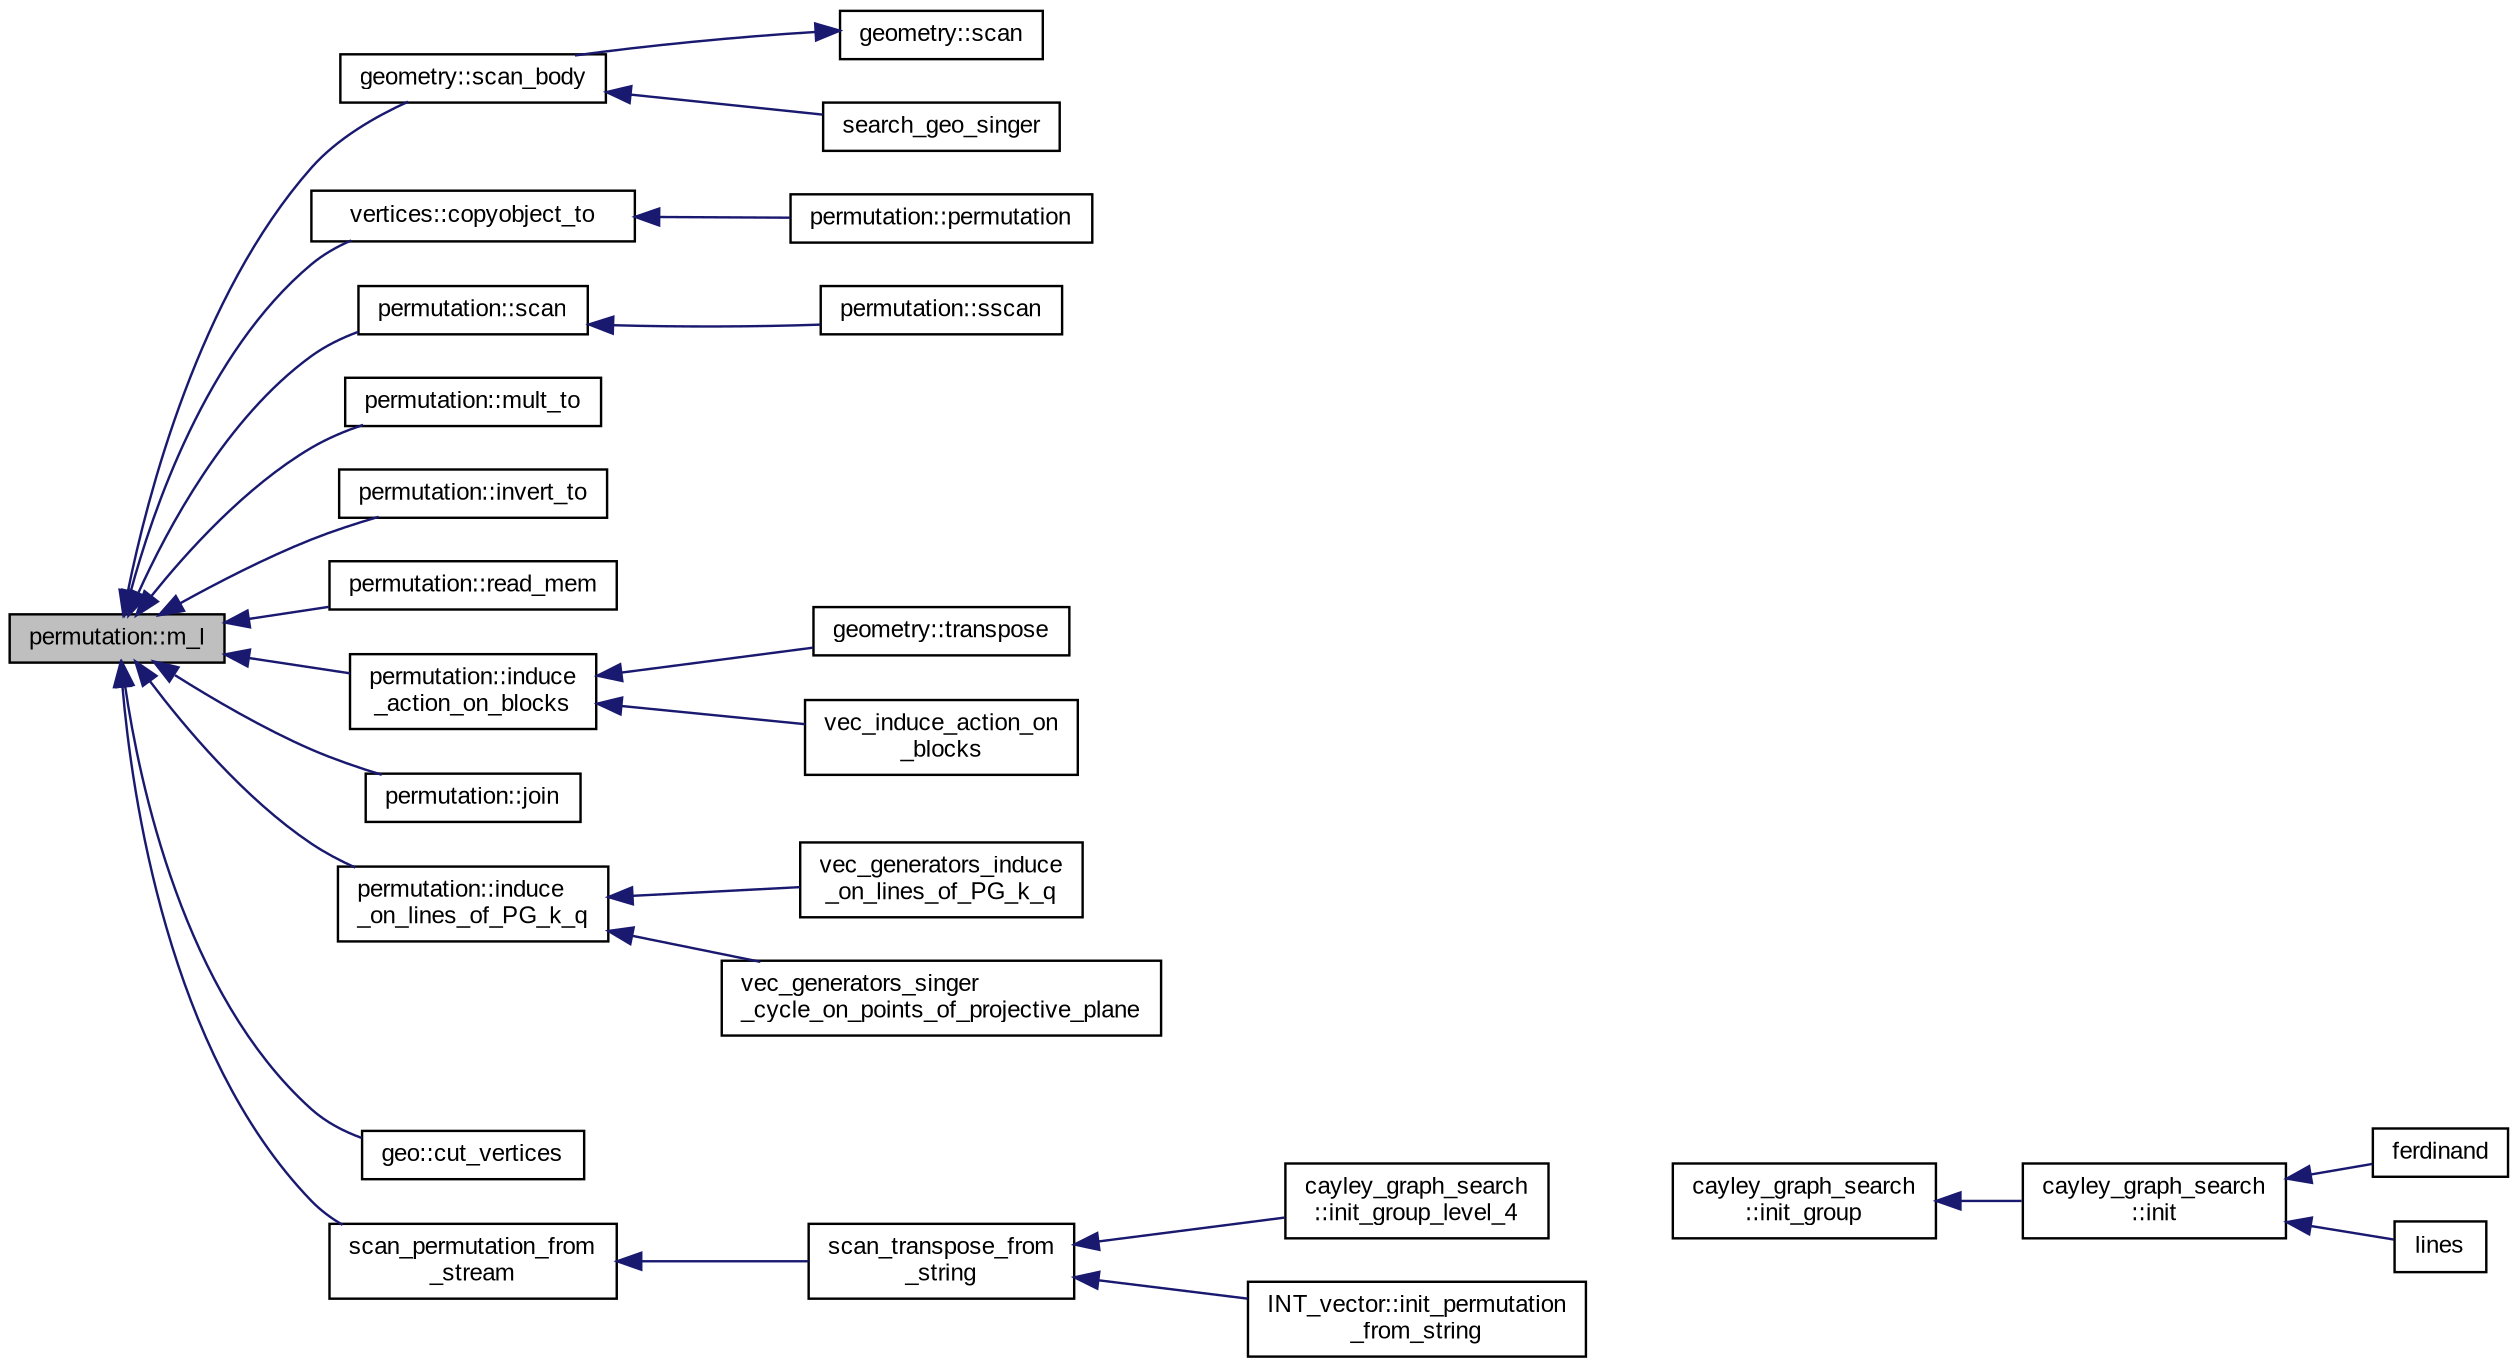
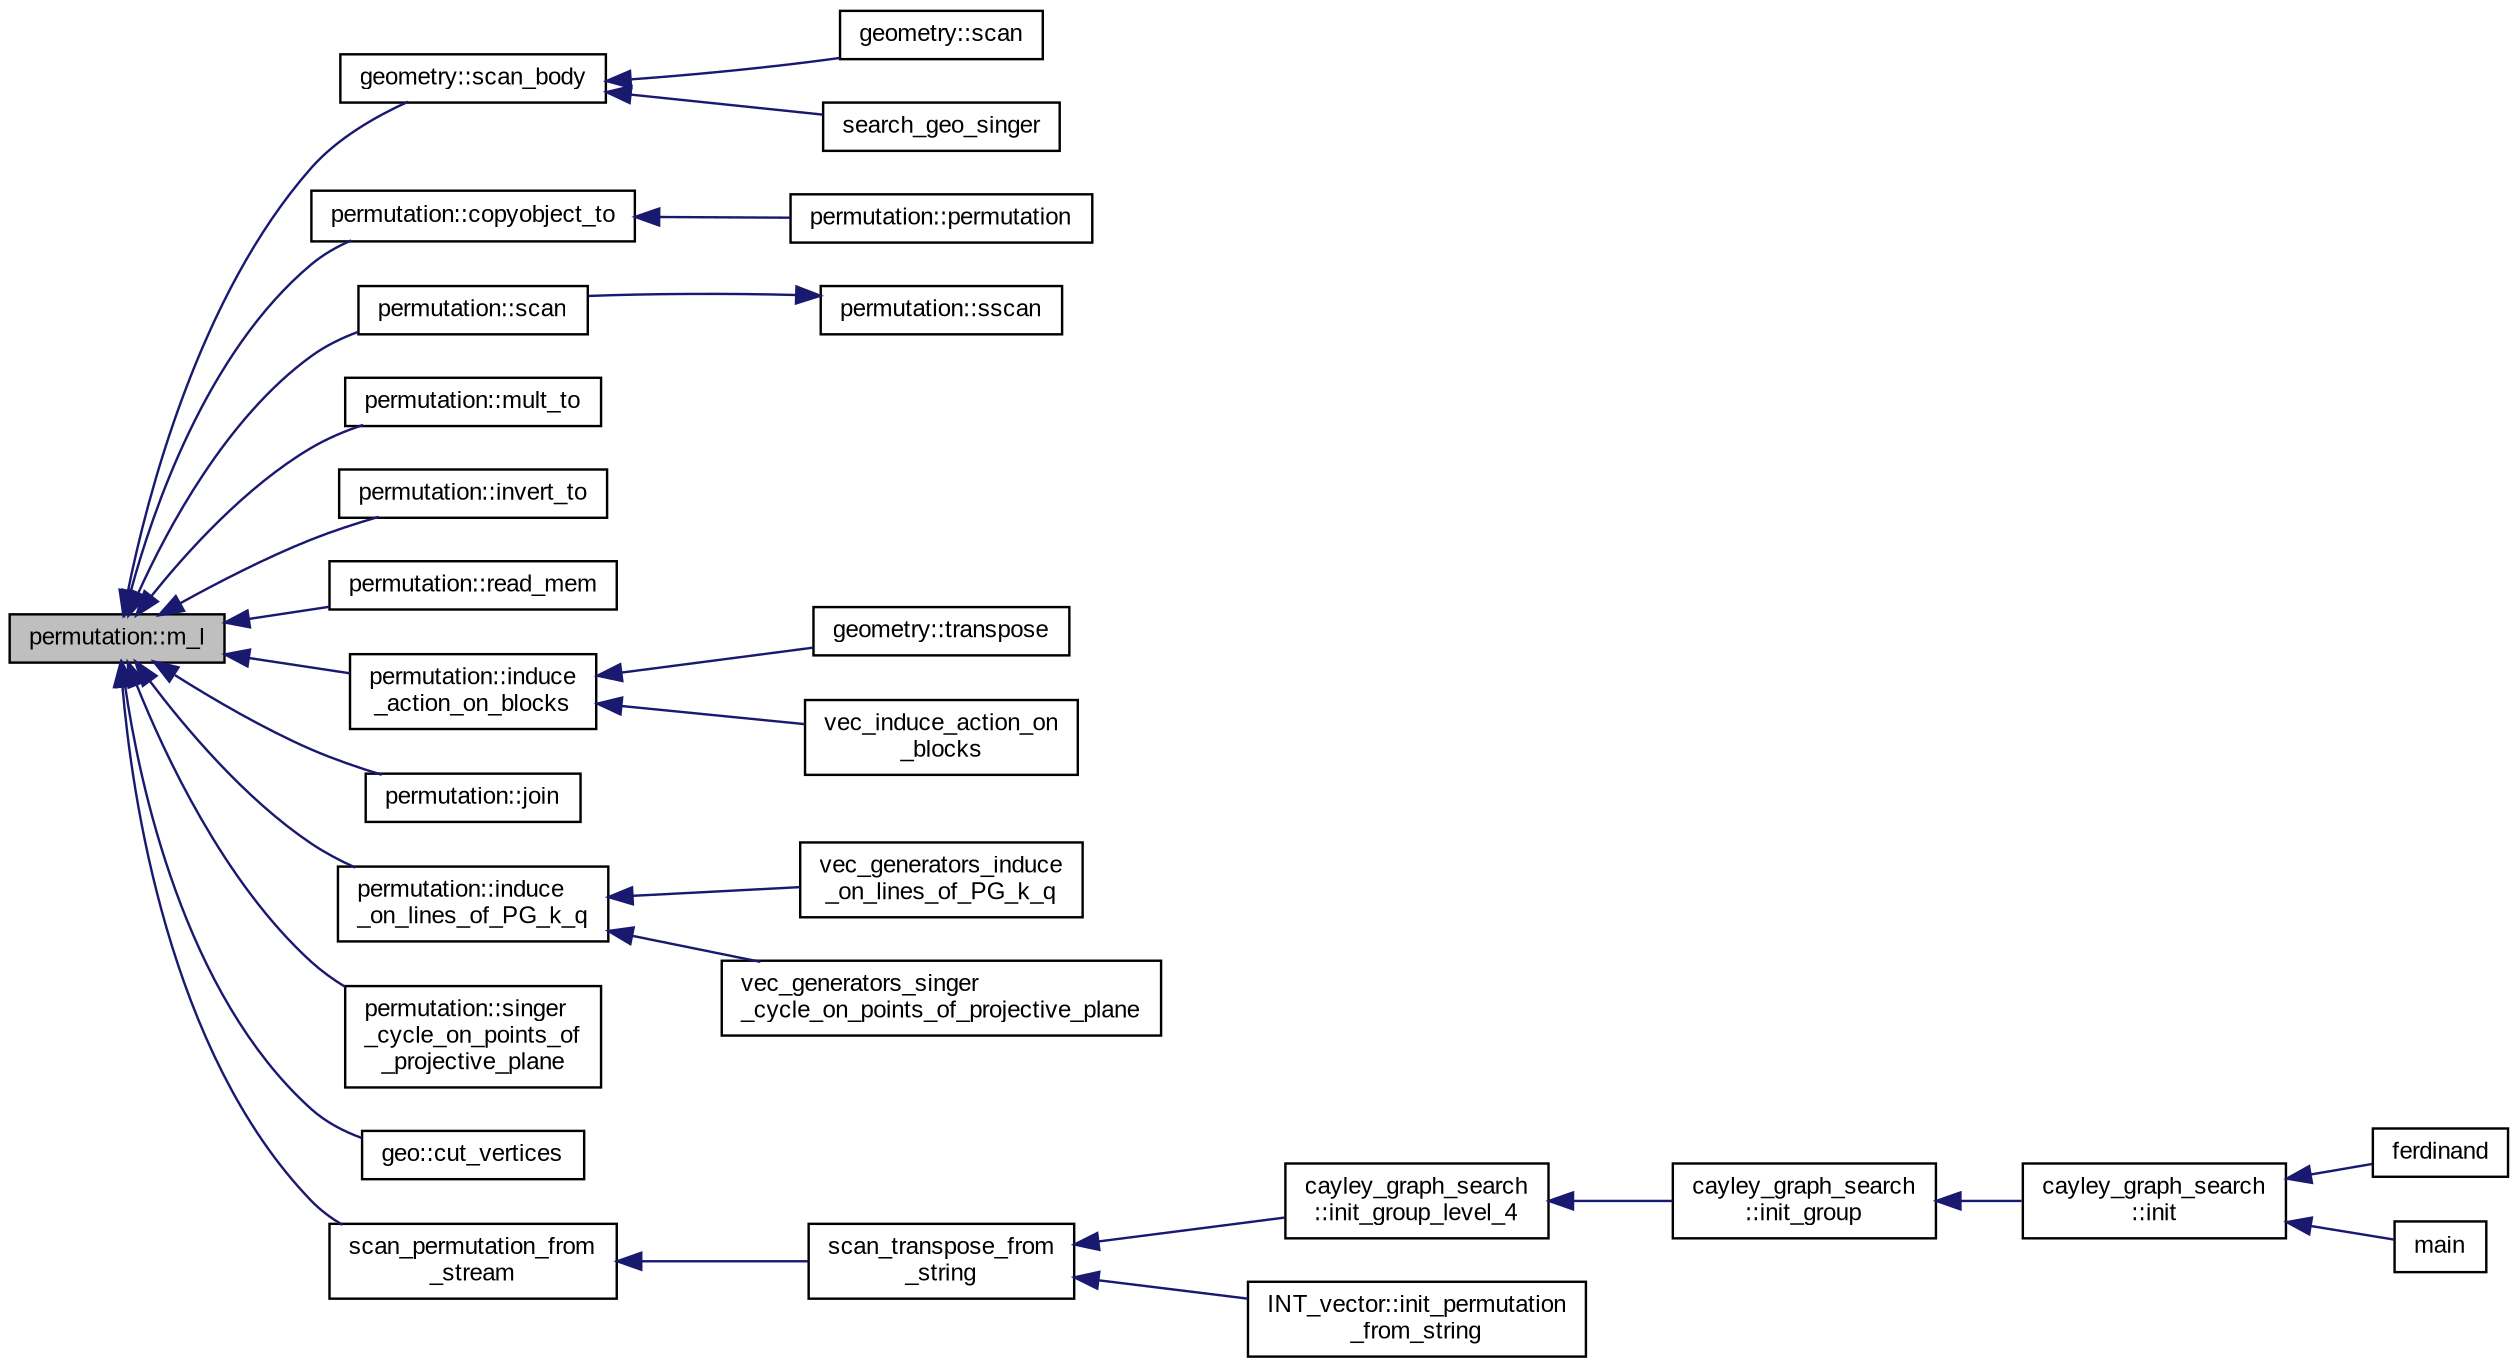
edge "geometry::scan_body" -> "geometry::scan": reversed
node "vertices::copyobject_to": label "vertices::copyobject_to" -> "permutation::copyobject_to"
edge "permutation::sscan" -> "permutation::scan": reversed
node "permutation::singer _cycle_on_points_of _projective_plane": added
edge "cayley_graph_search ::init_group" -> "cayley_graph_search ::init_group_level_4": added
node "lines": label "lines" -> "main"
